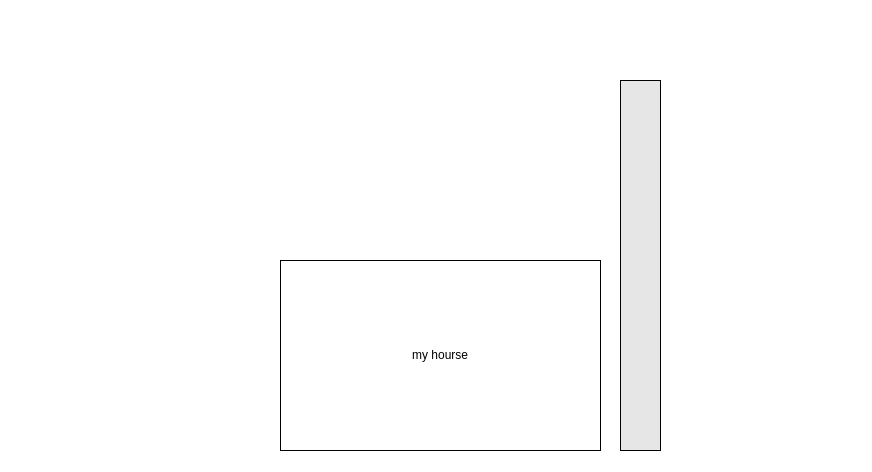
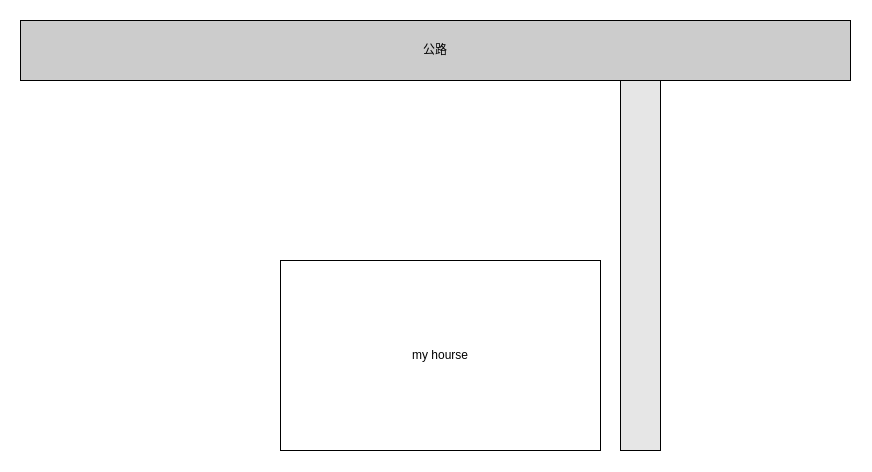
node "公路": added
